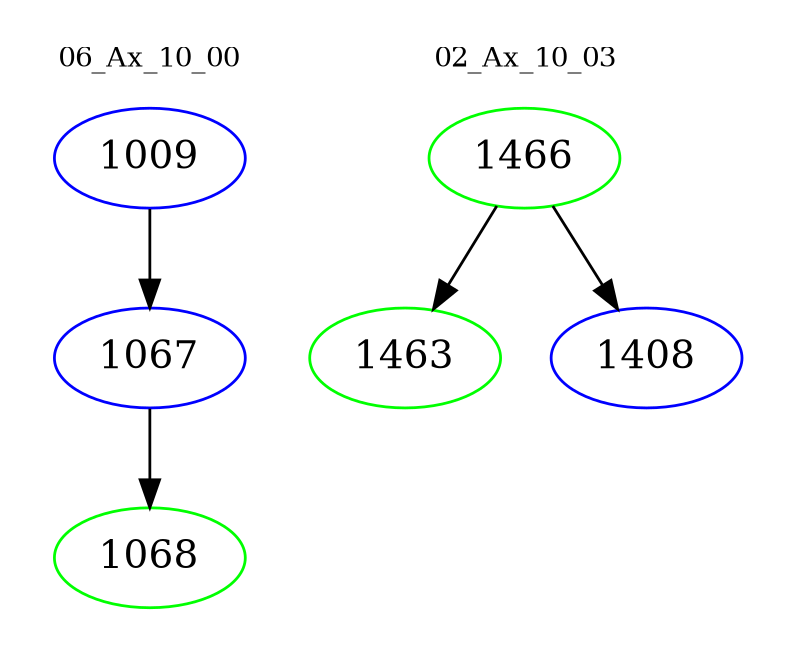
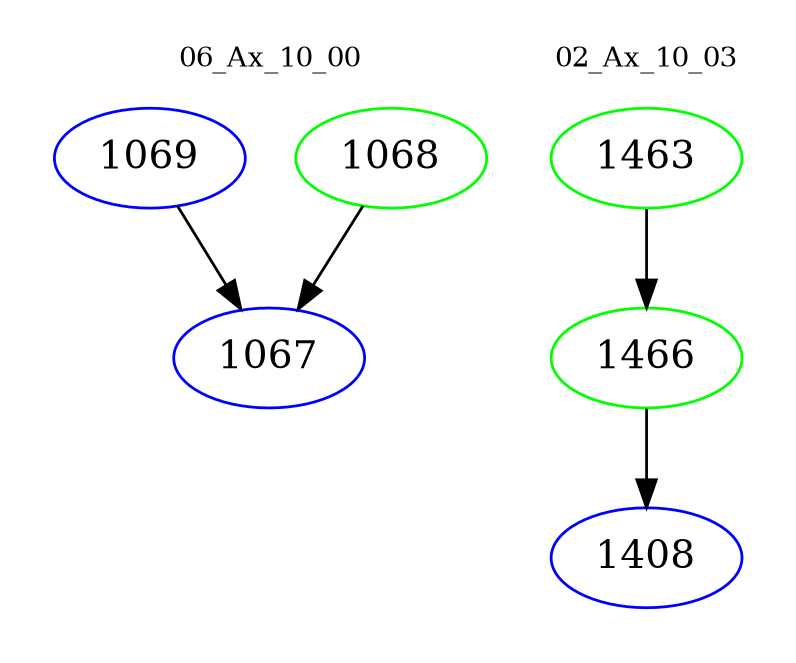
node "1009": label "1009" -> "1069"
edge "1466" -> "1463": reversed
edge "1067" -> "1068": reversed
